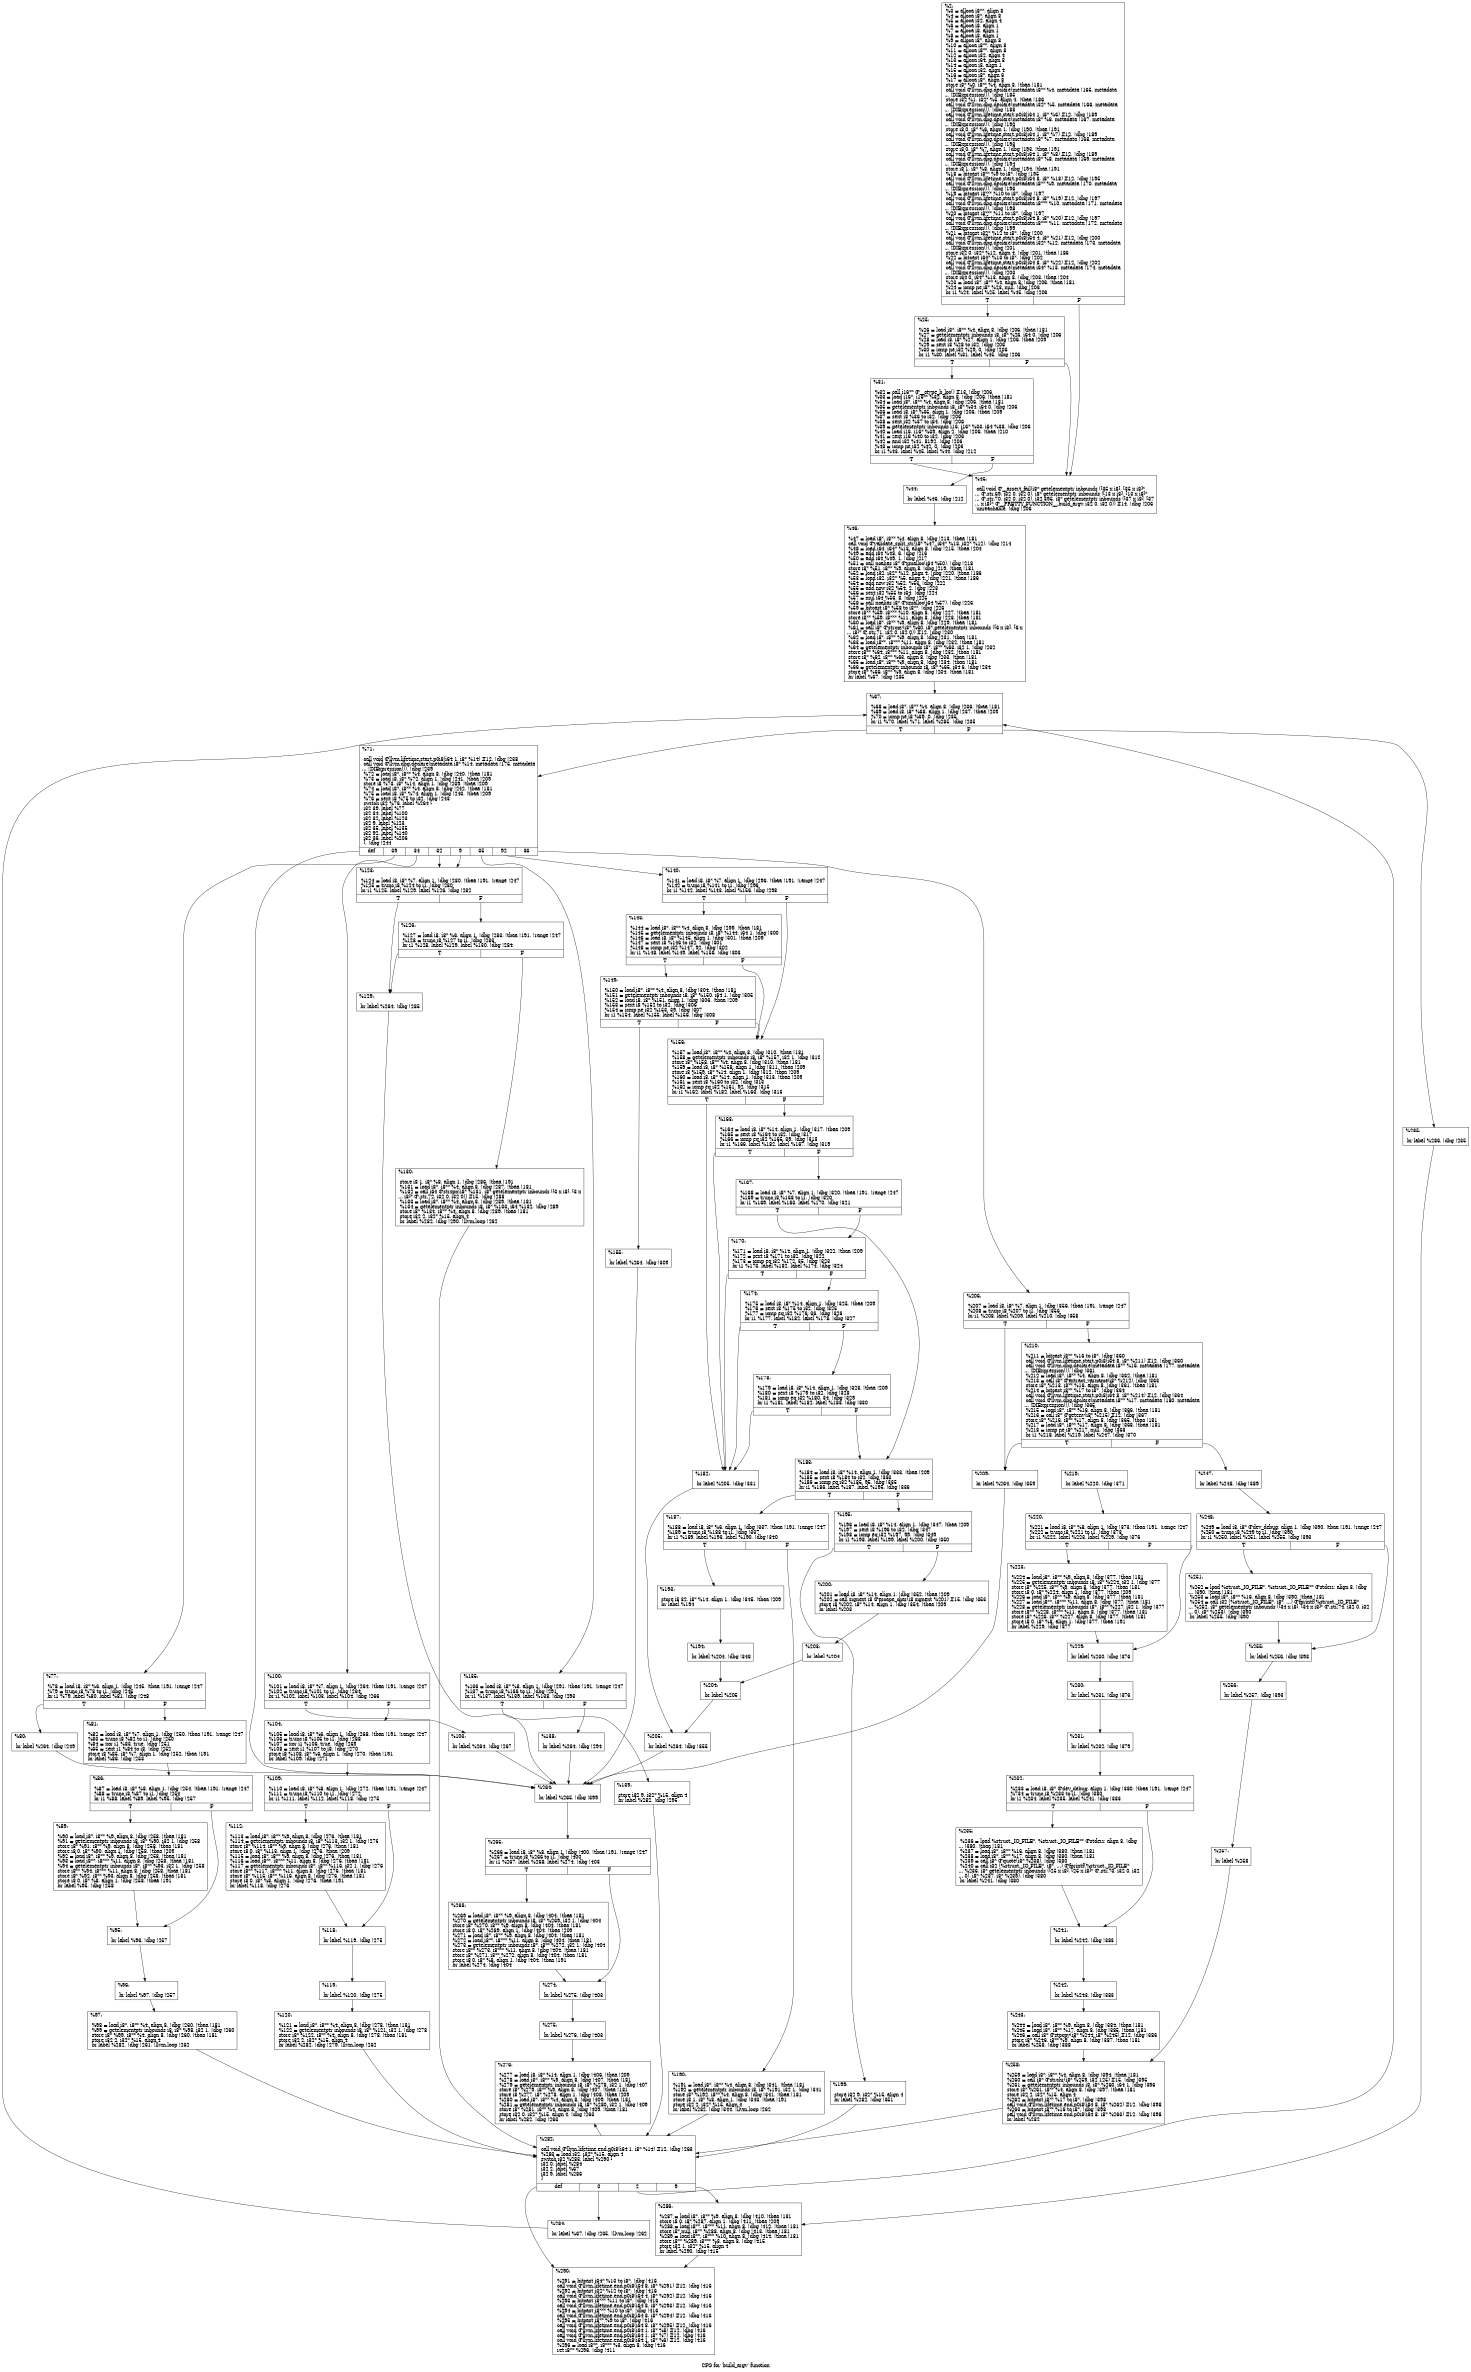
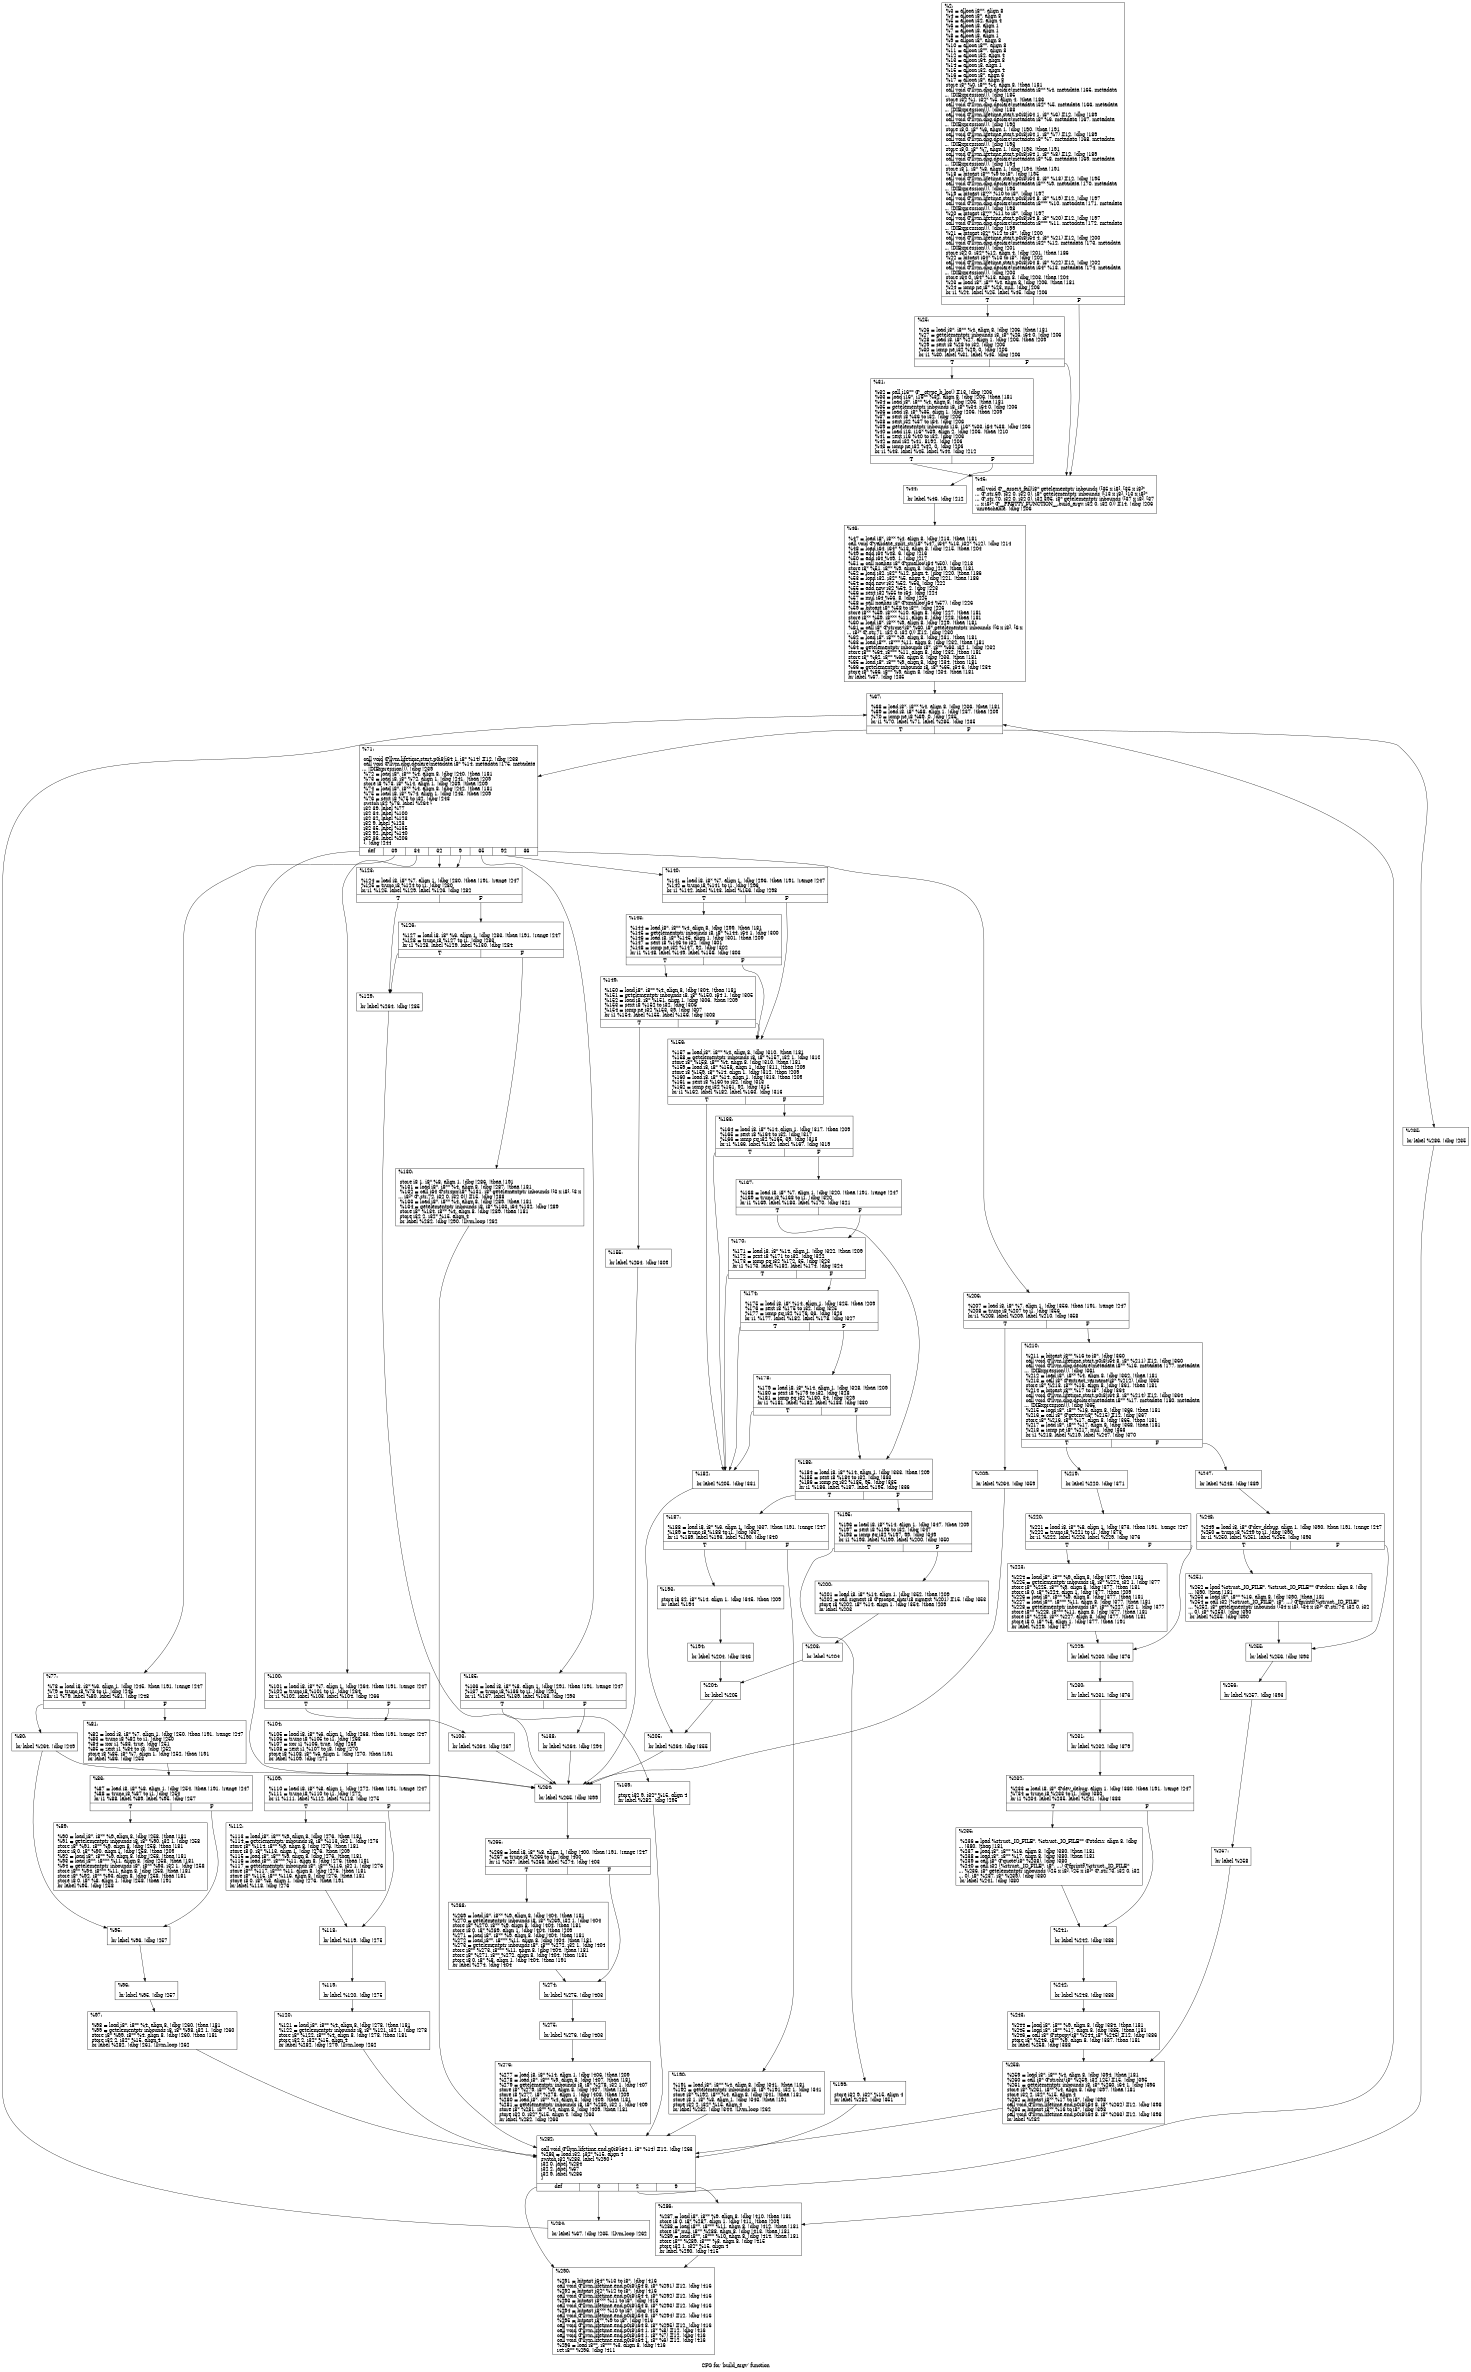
edge "%210:" -> "%209:": now "%210:" -> "%219:"
node "%81:": text "%65 = zext i1 %84 to i8, !dbg !252" -> "%85 = zext i1 %84 to i8, !dbg !252"
edge "%89:" -> "%95:": now "%80:" -> "%95:"
node "%96:": text "br label %97, !dbg !257" -> "br label %95, !dbg !257"
edge "%282:" -> "%276:": reversed
